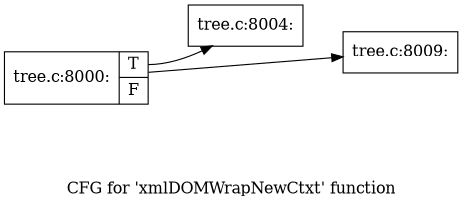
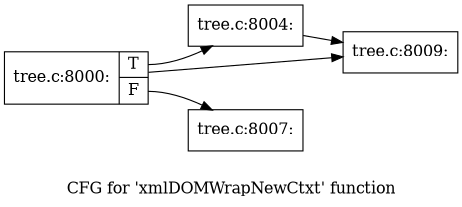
edge "tree.c:8004:" -> "tree.c:8009:": added
node "tree.c:8007:": added
